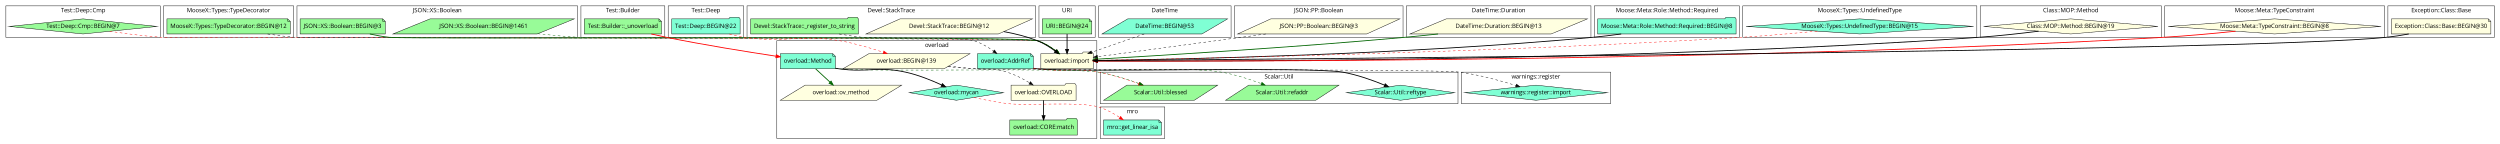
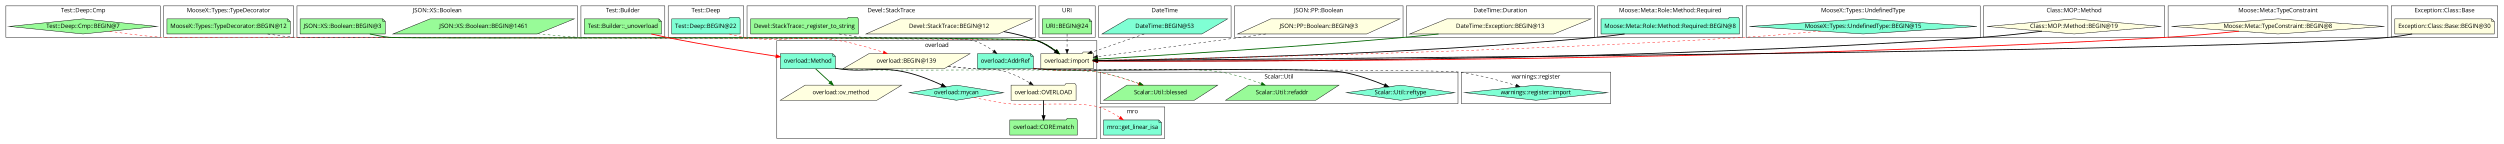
node "DateTime::Duration::BEGIN@13": label "DateTime::Duration::BEGIN@13" -> "DateTime::Exception::BEGIN@13"
edge "URI::BEGIN@24" -> "overload::import": style bold -> dashed
